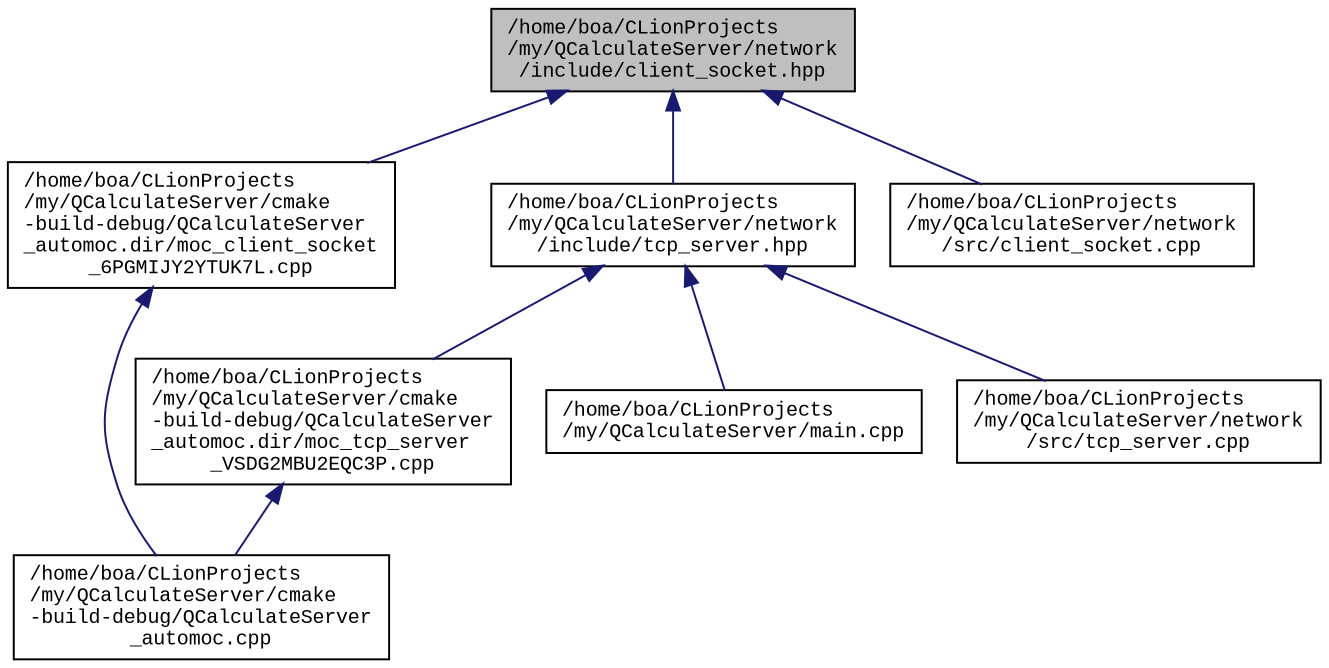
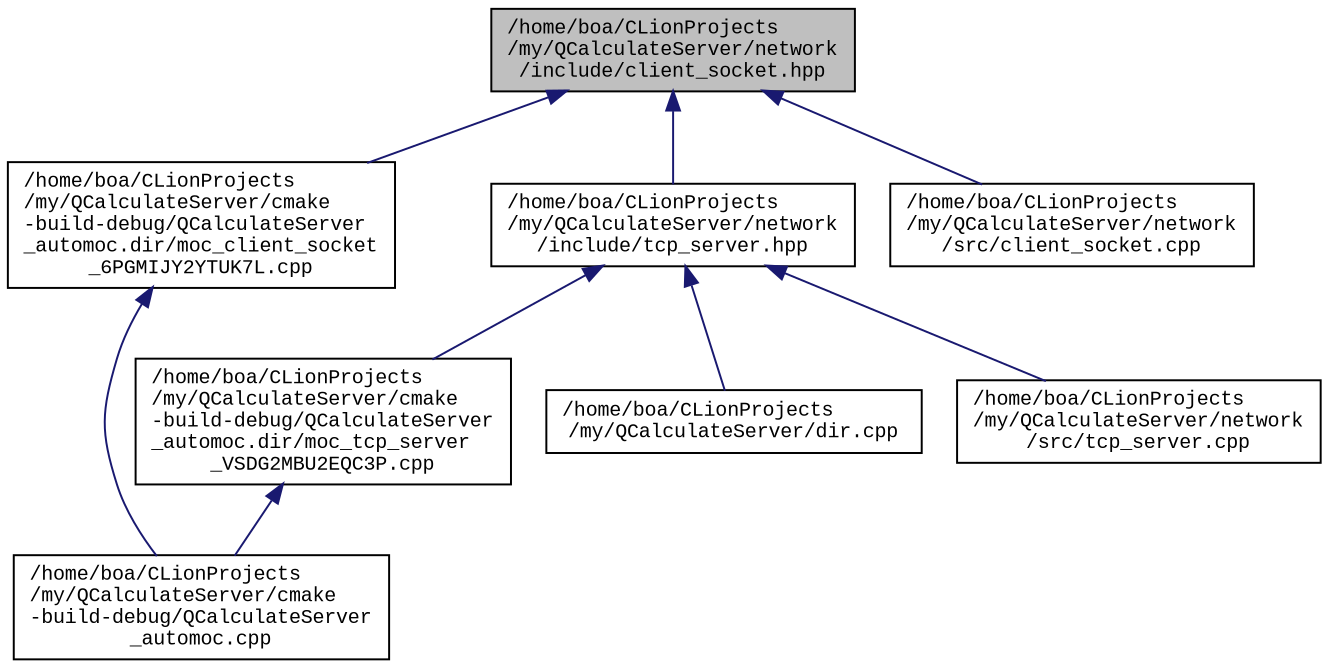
node "/home/boa/CLionProjects /my/QCalculateServer/main.cpp": label "/home/boa/CLionProjects /my/QCalculateServer/main.cpp" -> "/home/boa/CLionProjects /my/QCalculateServer/dir.cpp"
